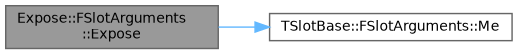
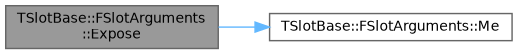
node "Expose::FSlotArguments ::Expose": label "Expose::FSlotArguments ::Expose" -> "TSlotBase::FSlotArguments ::Expose"
